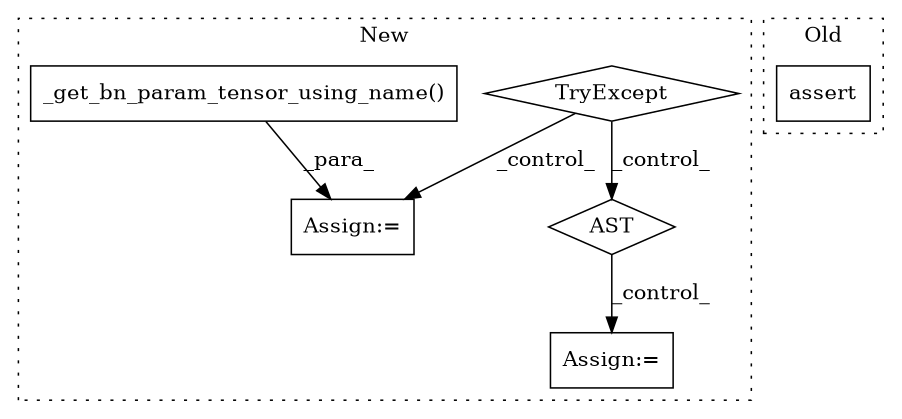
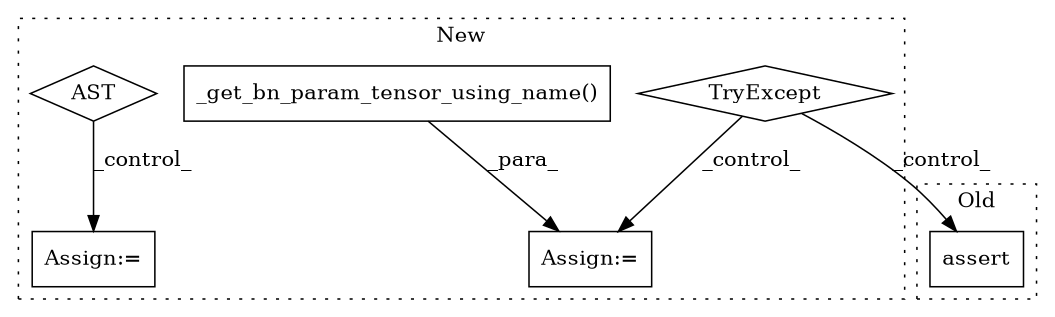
edge "TryExcept" -> "AST": now "TryExcept" -> "assert"
